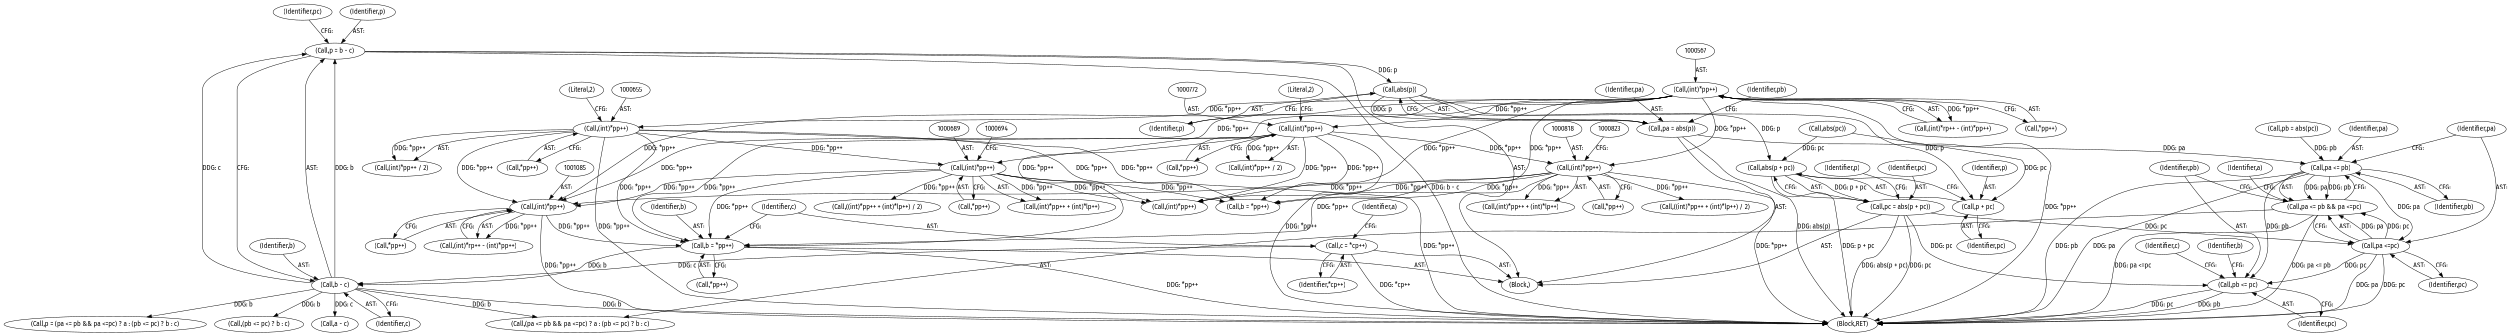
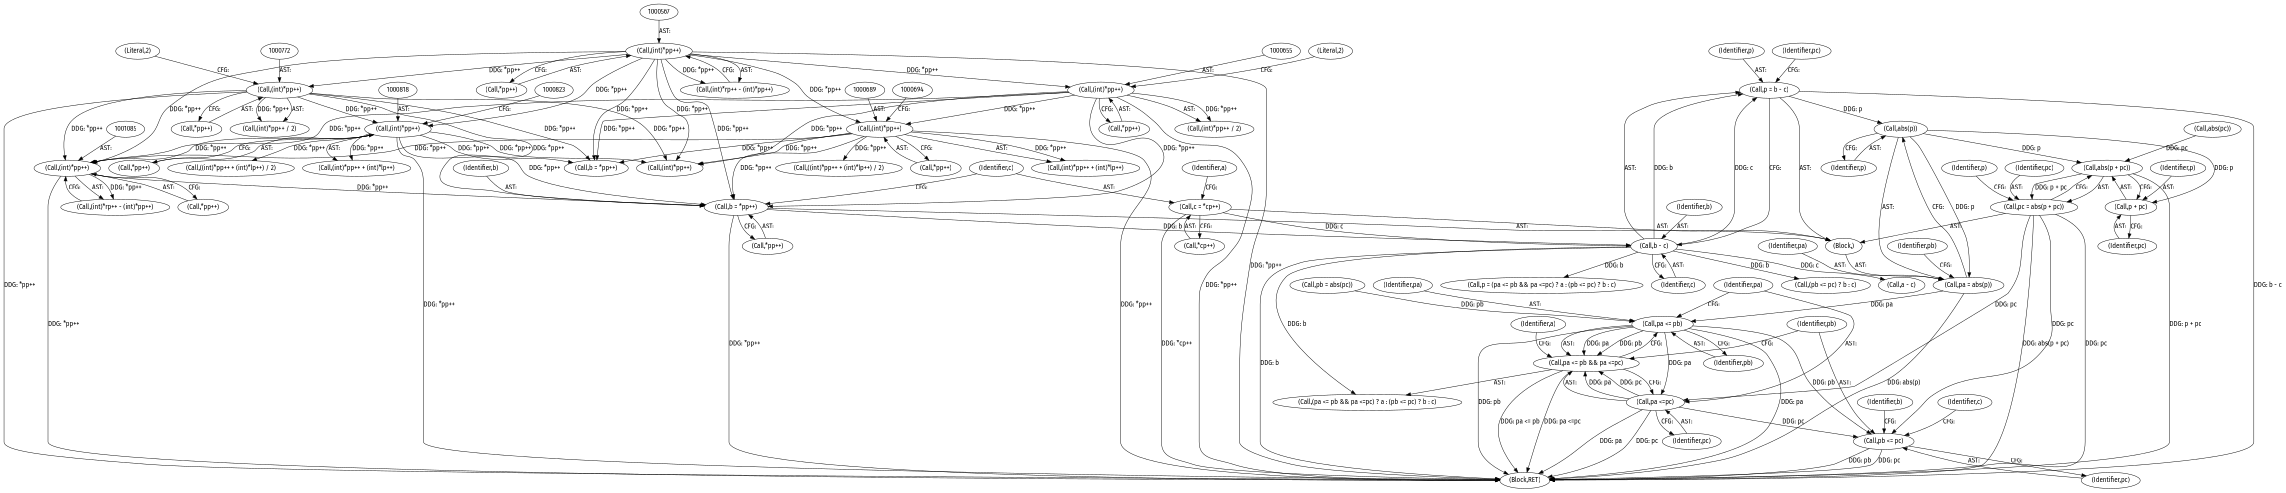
edge "(Call,abs(pc))" -> "(Call,p + pc)": removed, label "DDG: pc"
edge "(Call,pa = abs(p))" -> "(Block,)": reversed
node "(Identifier,*cp++)": label "(Identifier,*cp++)" -> "(Call,*cp++)"
